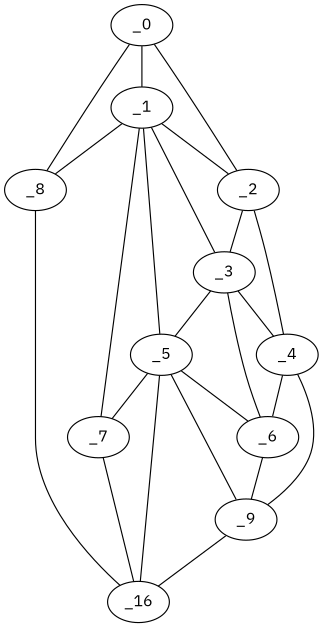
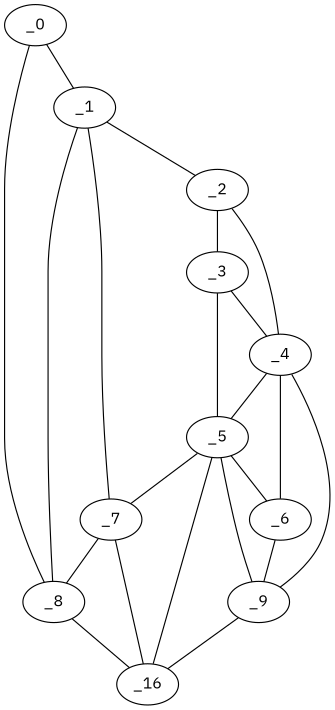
edge "_0" -- "_2": removed
edge "_1" -- "_3": removed
edge "_1" -- "_5": now "_4" -- "_5"
edge "_3" -- "_6": removed
edge "_7" -- "_8": added
